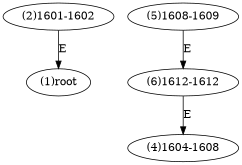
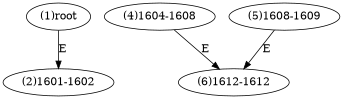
edge "(2)1601-1602" -> "(1)root": reversed
edge "(6)1612-1612" -> "(4)1604-1608": reversed
